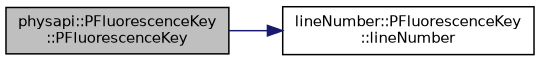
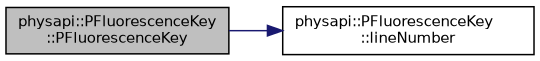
node "lineNumber::PFluorescenceKey ::lineNumber": label "lineNumber::PFluorescenceKey ::lineNumber" -> "physapi::PFluorescenceKey ::lineNumber"
